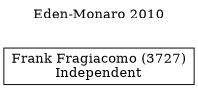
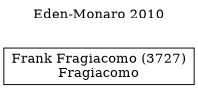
node "Frank Fragiacomo (3727) Independent": label "Frank Fragiacomo (3727) Independent" -> "Frank Fragiacomo (3727) Fragiacomo"
